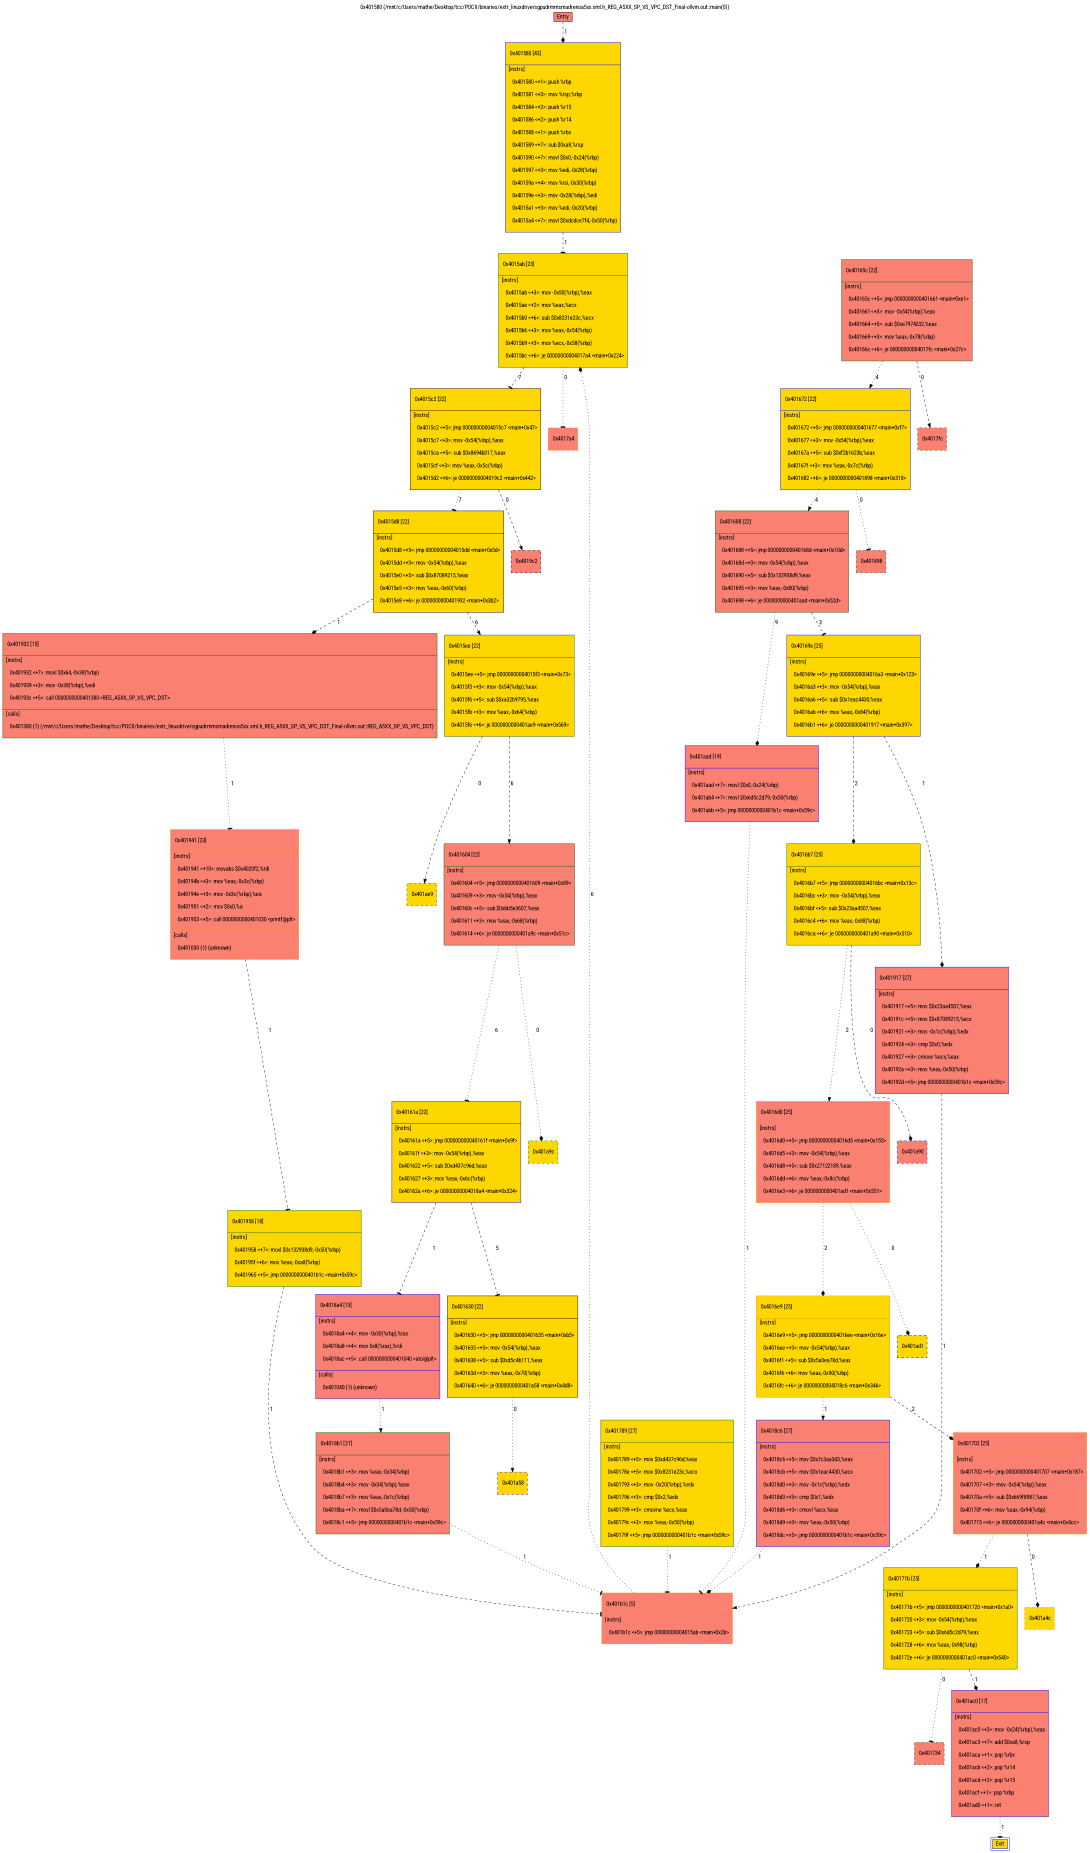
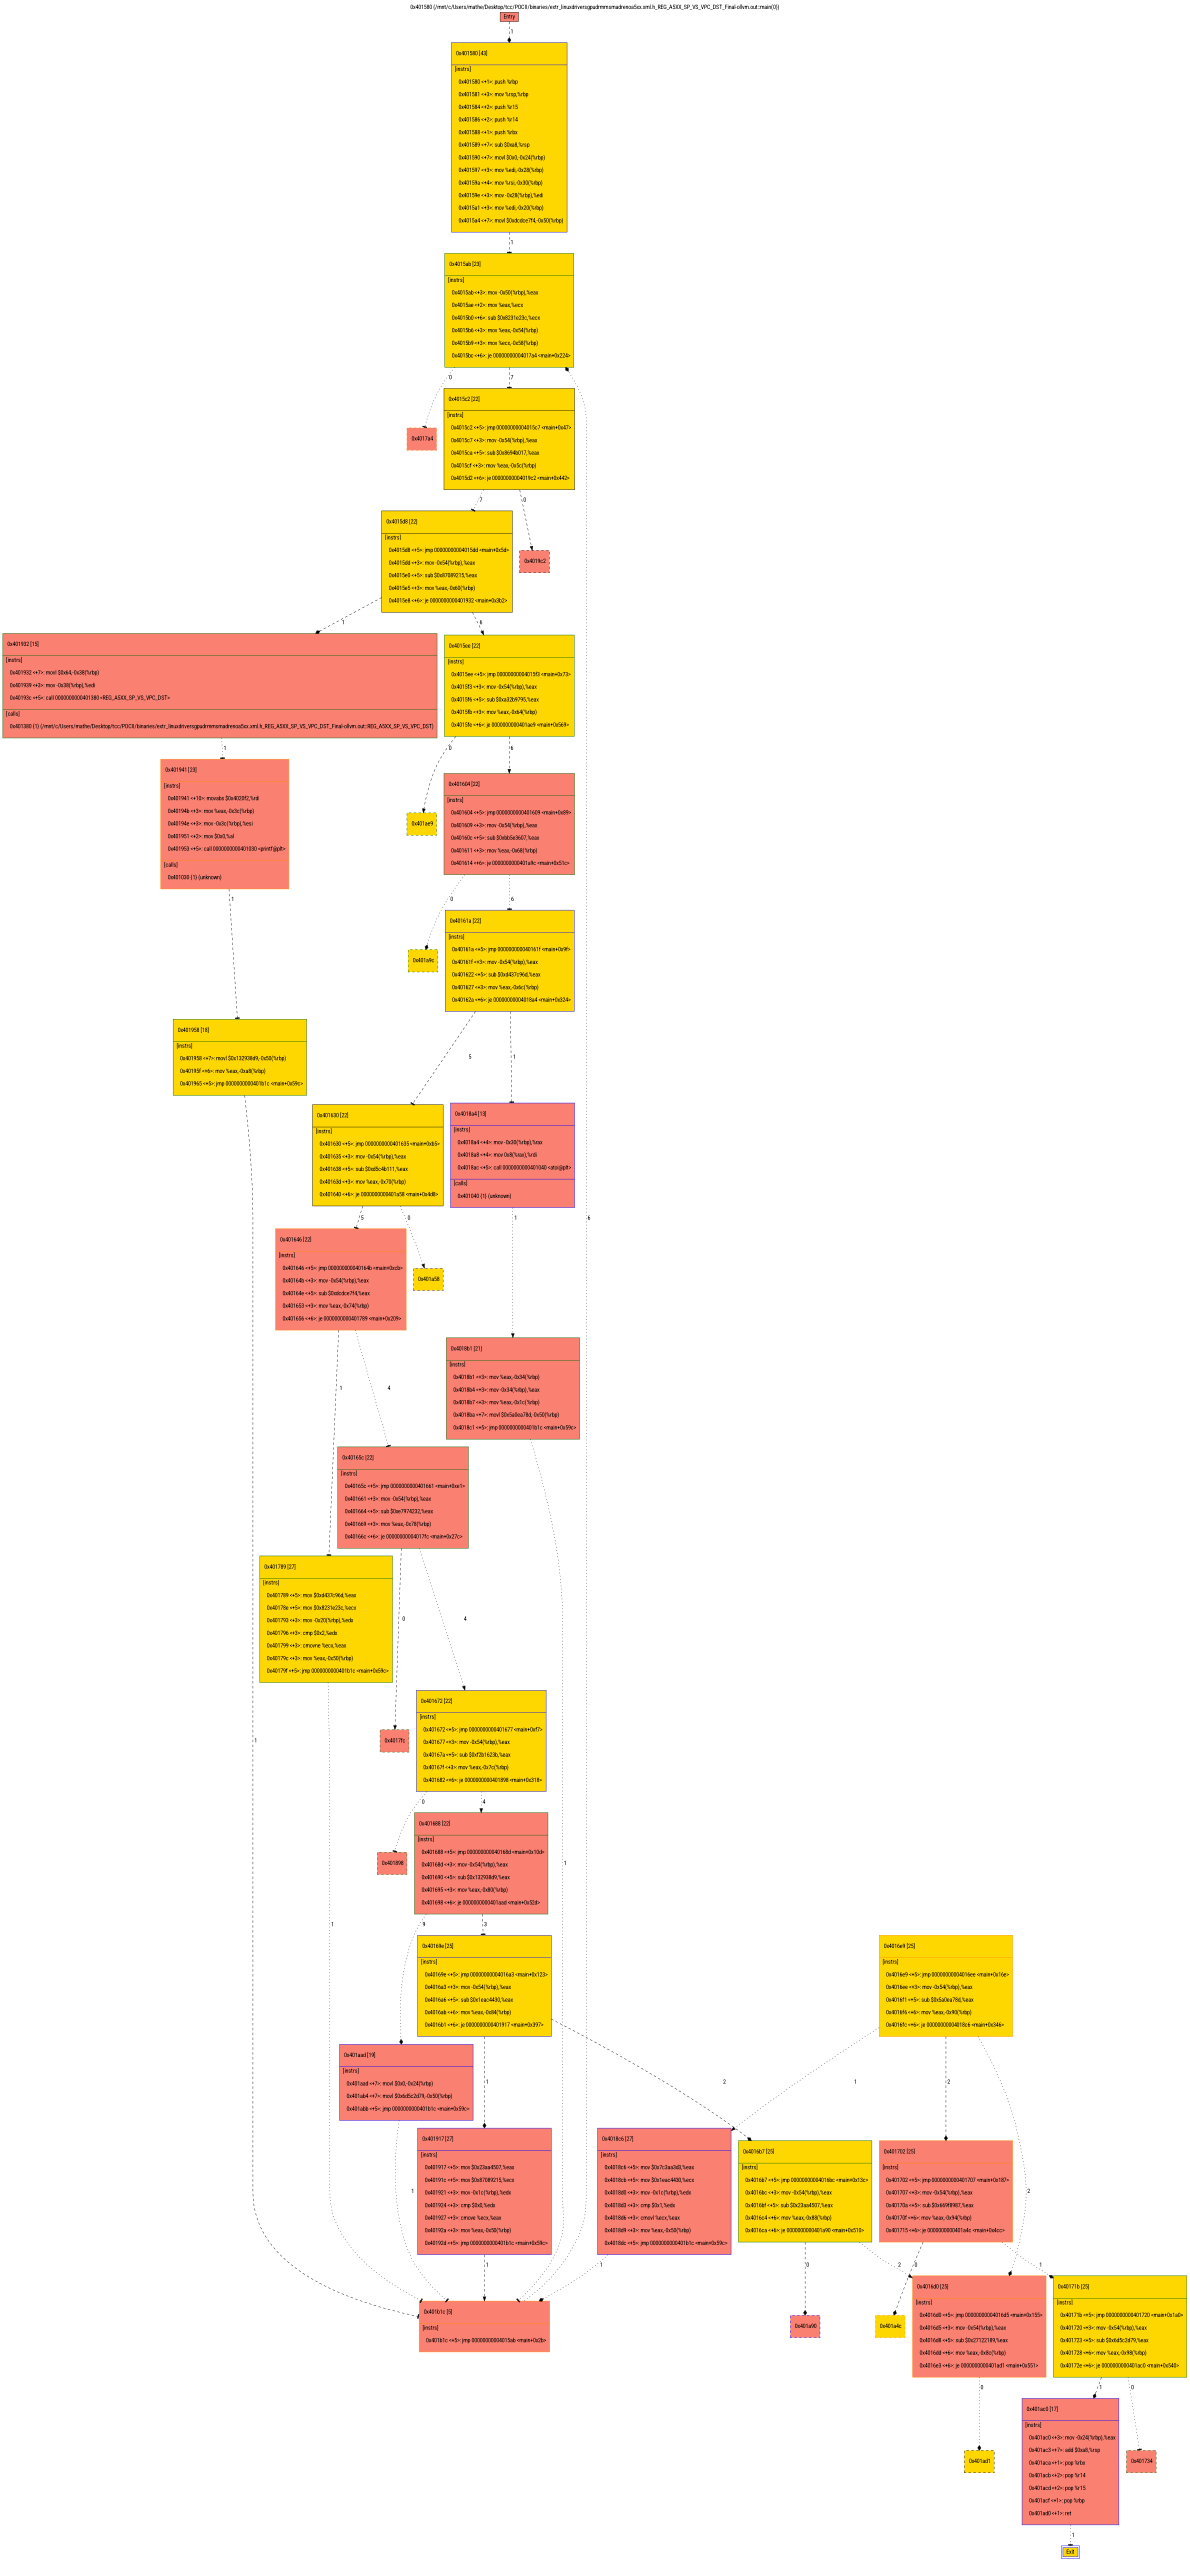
edge "0x4016d0 [25]" -> "0x4016e9 [25]": reversed
node "0x401646 [22]": added
